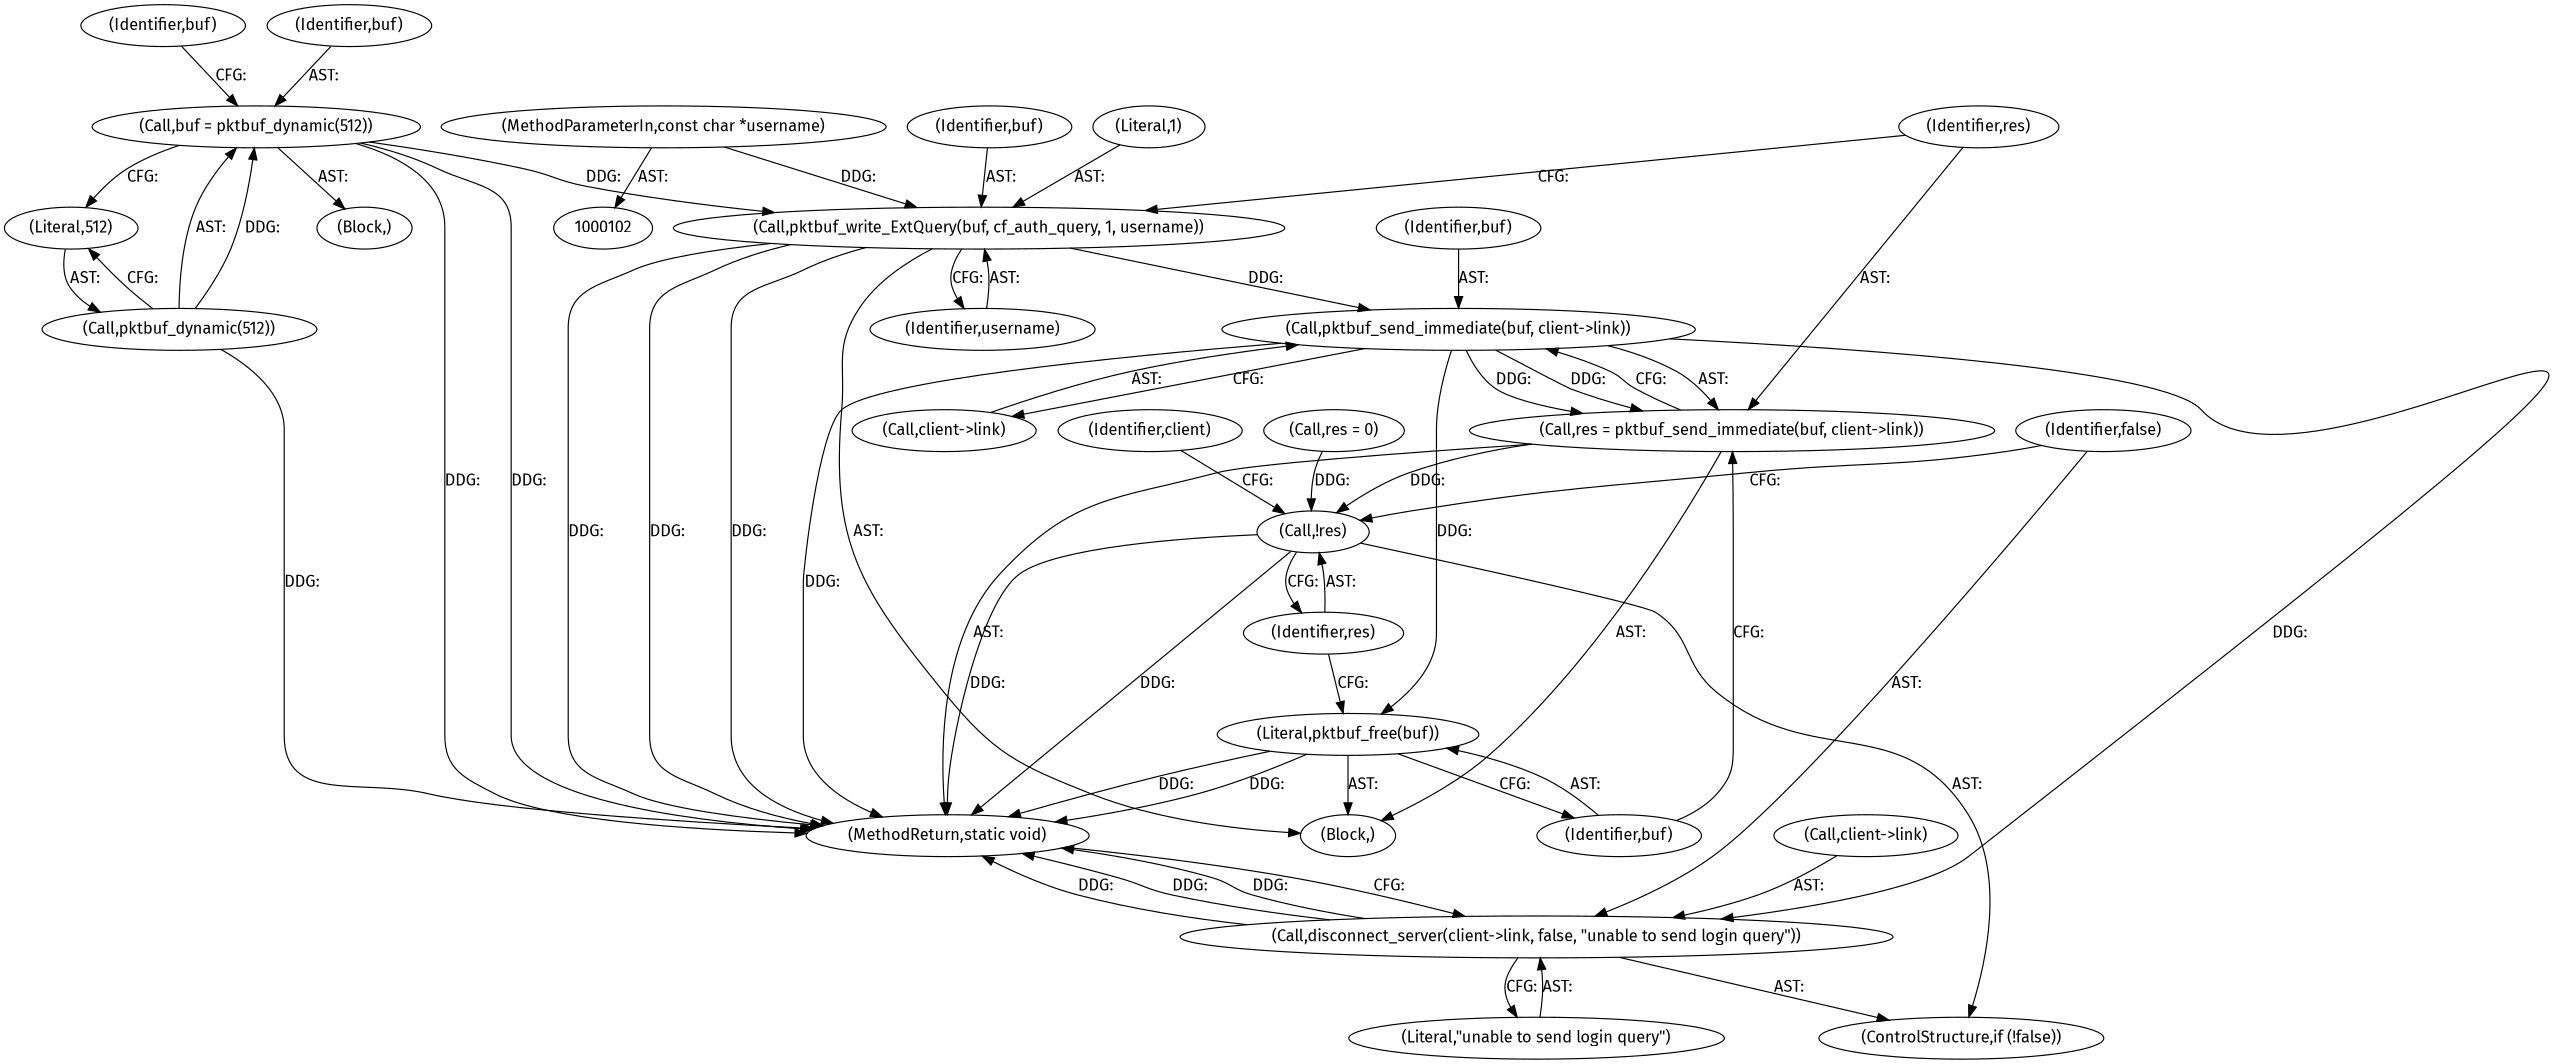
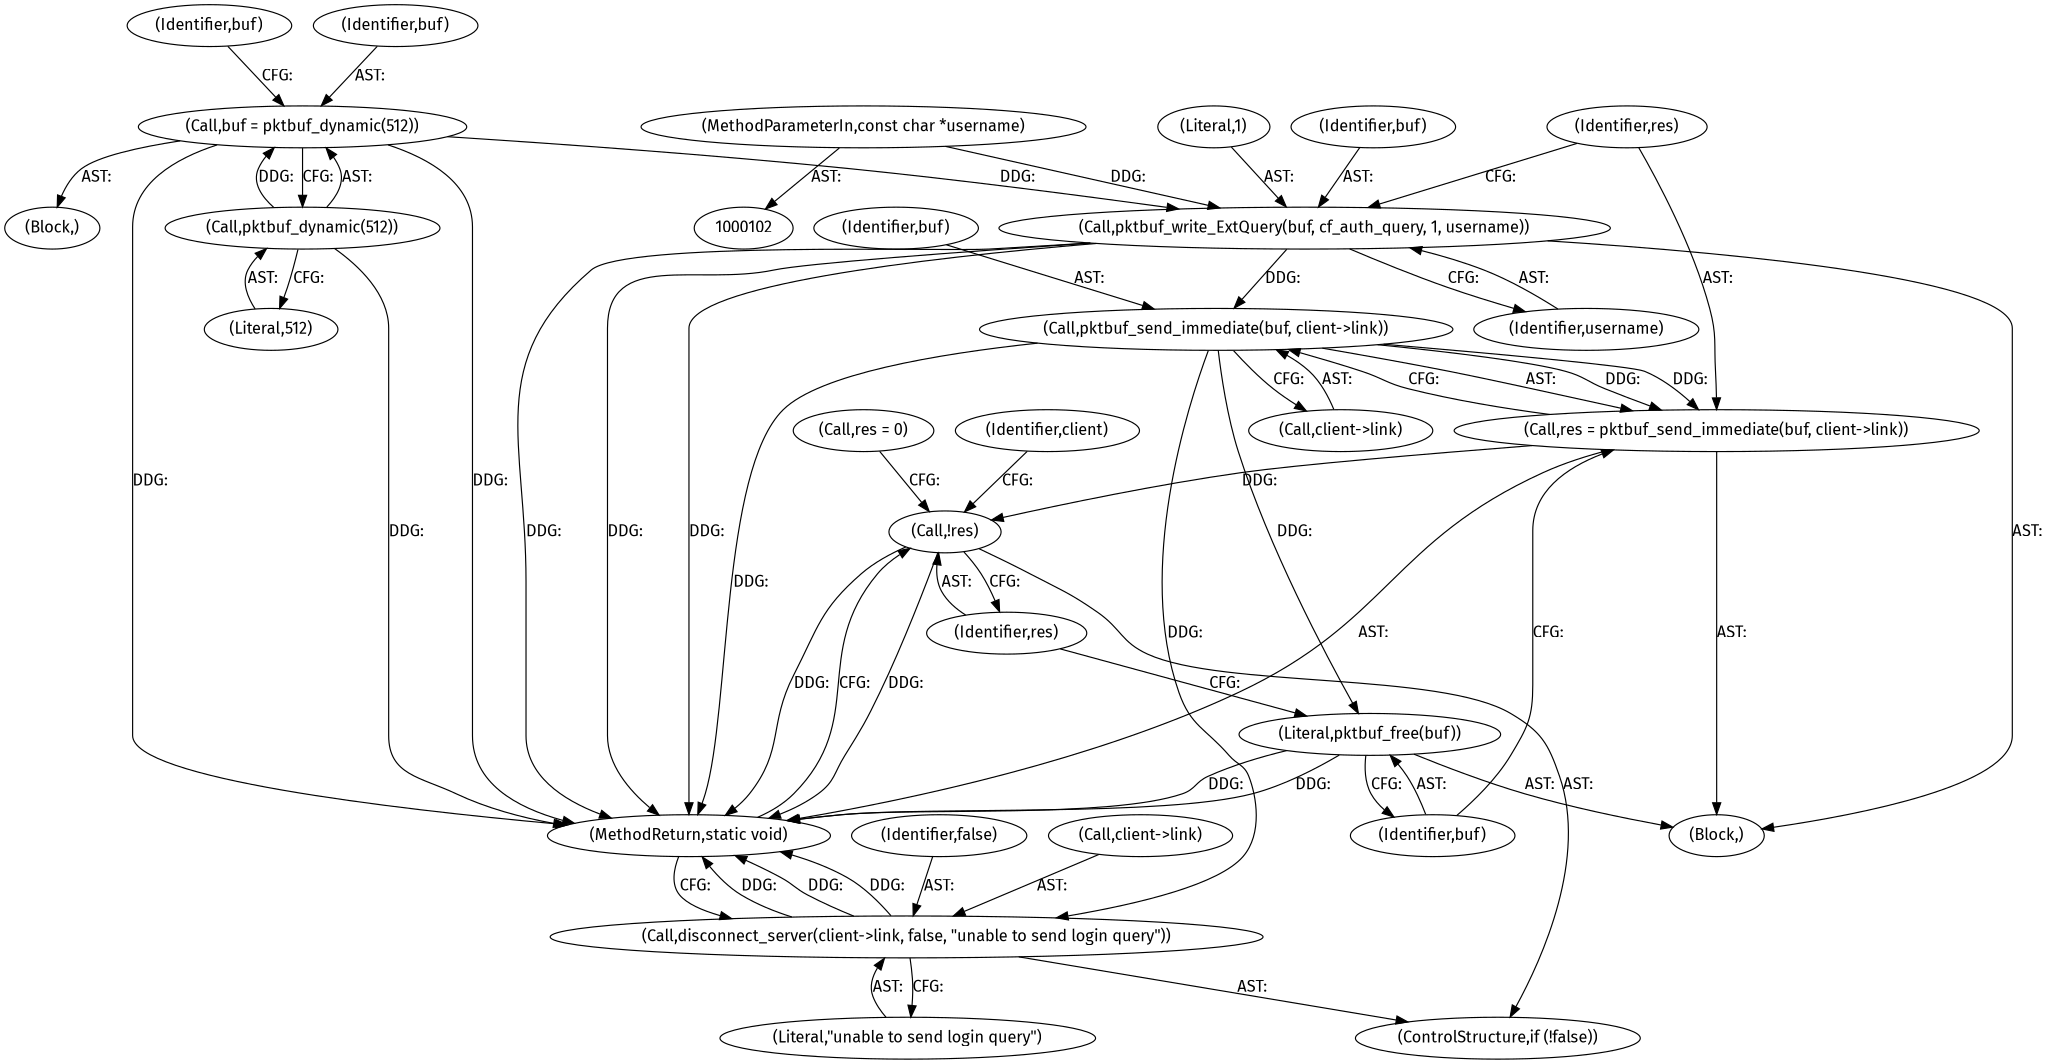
edge "(Call,buf = pktbuf_dynamic(512))" -> "(Literal,512)": now "(Call,buf = pktbuf_dynamic(512))" -> "(Call,pktbuf_dynamic(512))"
edge "(Identifier,false)" -> "(Call,!res)": now "(MethodReturn,static void)" -> "(Call,!res)"
edge "(Call,res = 0)" -> "(Call,!res)": label "DDG: " -> "CFG: "
